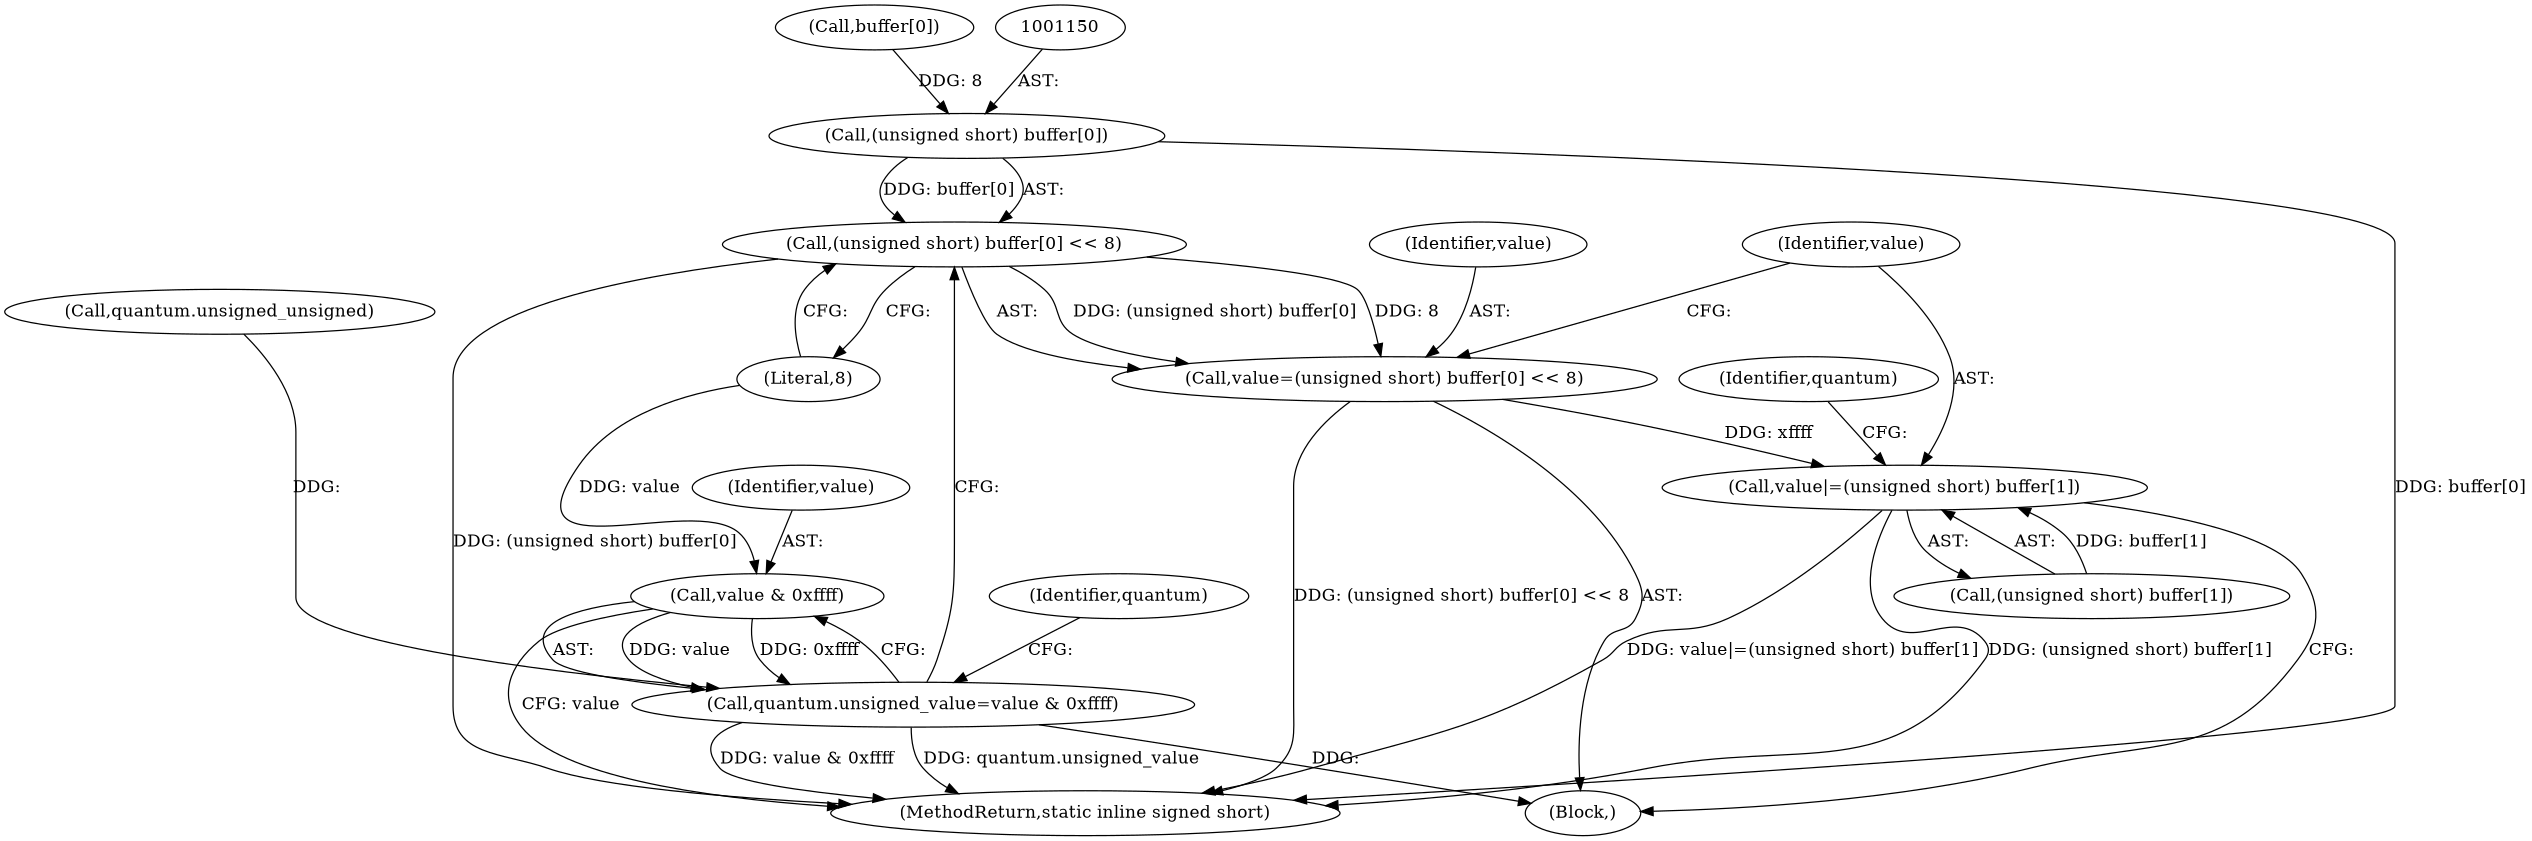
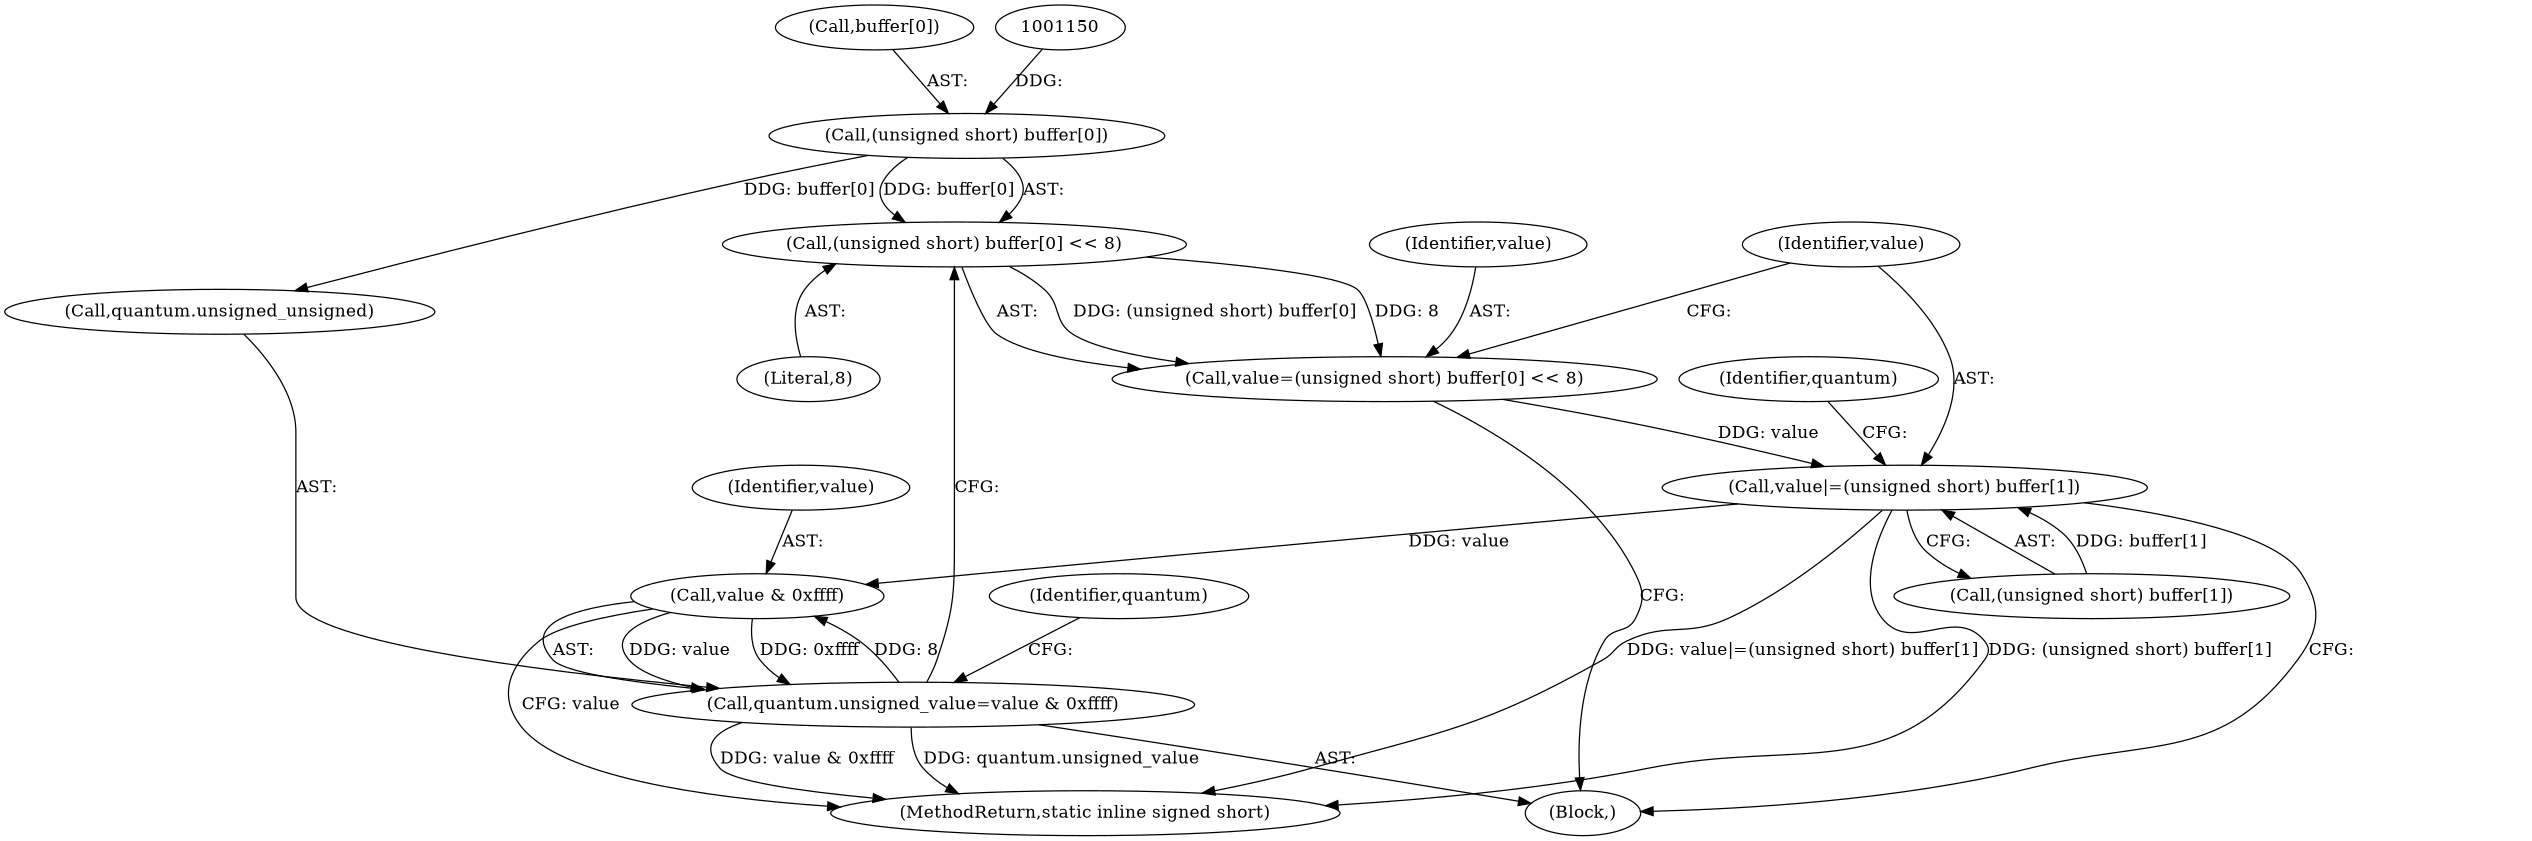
edge "(Call,buffer[0])" -> "(Call,(unsigned short) buffer[0])": label "DDG: 8" -> "AST: "
edge "1001150" -> "(Call,(unsigned short) buffer[0])": label "AST: " -> "DDG: "
edge "(Call,(unsigned short) buffer[0] << 8)" -> "(Literal,8)": removed, label "CFG:"
edge "(Literal,8)" -> "(Call,(unsigned short) buffer[0] << 8)": label "CFG: " -> "AST: "
edge "(Call,(unsigned short) buffer[0])" -> "(MethodReturn,static inline signed short)": now "(Call,(unsigned short) buffer[0])" -> "(Call,quantum.unsigned_unsigned)"
edge "(Call,value=(unsigned short) buffer[0] << 8)" -> "(Call,value|=(unsigned short) buffer[1])": label "DDG: xffff" -> "DDG: value"
edge "(Call,quantum.unsigned_unsigned)" -> "(Call,quantum.unsigned_value=value & 0xffff)": label "DDG: " -> "AST: "
edge "(Literal,8)" -> "(Call,value & 0xffff)": now "(Call,value|=(unsigned short) buffer[1])" -> "(Call,value & 0xffff)"
edge "(Call,value|=(unsigned short) buffer[1])" -> "(Call,(unsigned short) buffer[1])": label "AST: " -> "CFG: "
edge "(Call,(unsigned short) buffer[0] << 8)" -> "(MethodReturn,static inline signed short)": removed, label "DDG: (unsigned short) buffer[0]"
edge "(Call,value=(unsigned short) buffer[0] << 8)" -> "(Block,)": label "AST: " -> "CFG: "
edge "(Call,value=(unsigned short) buffer[0] << 8)" -> "(MethodReturn,static inline signed short)": removed, label "DDG: (unsigned short) buffer[0] << 8"
edge "(Call,quantum.unsigned_value=value & 0xffff)" -> "(Call,value & 0xffff)": label "CFG: " -> "DDG: 8"
edge "(Call,quantum.unsigned_value=value & 0xffff)" -> "(Block,)": label "DDG: " -> "AST: "
